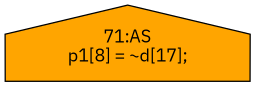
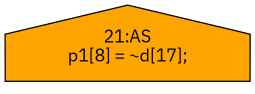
node "71:AS p1[8] = ~d[17];": label "71:AS p1[8] = ~d[17];" -> "21:AS p1[8] = ~d[17];"
